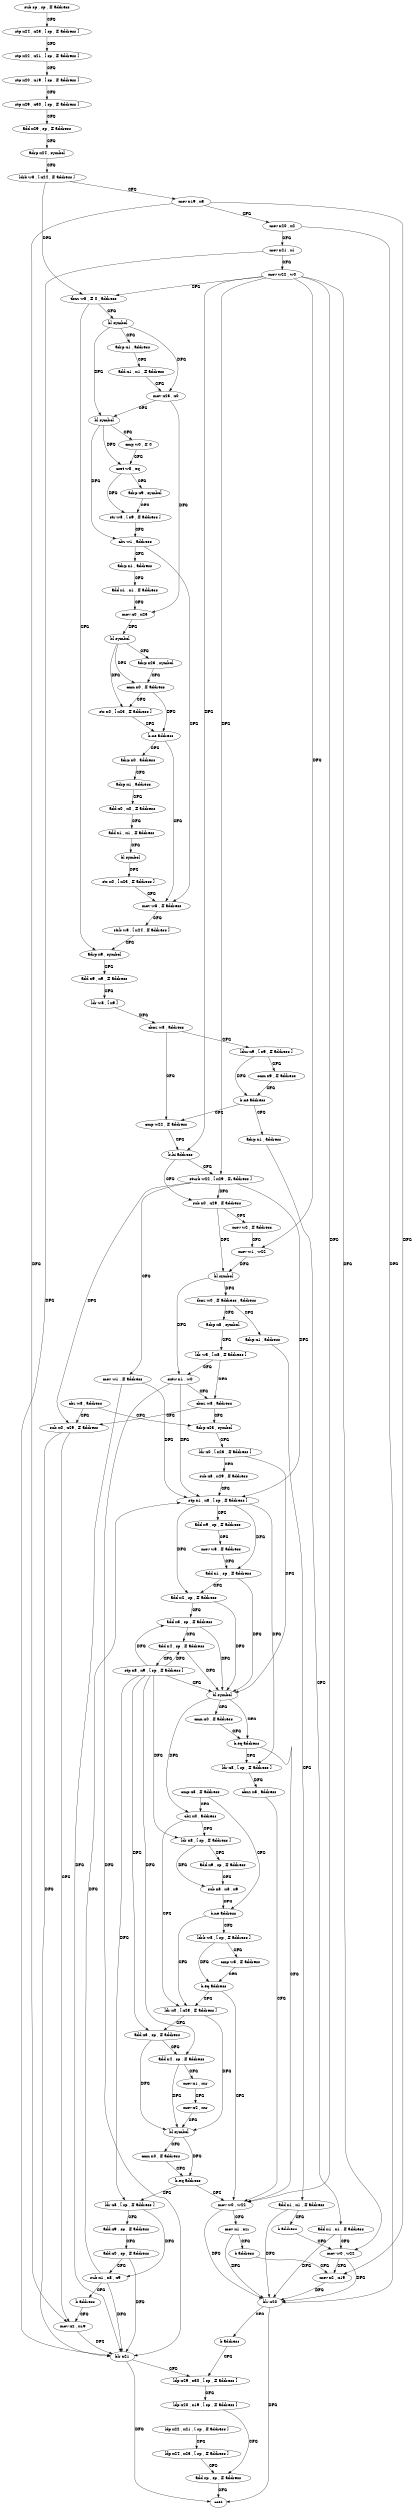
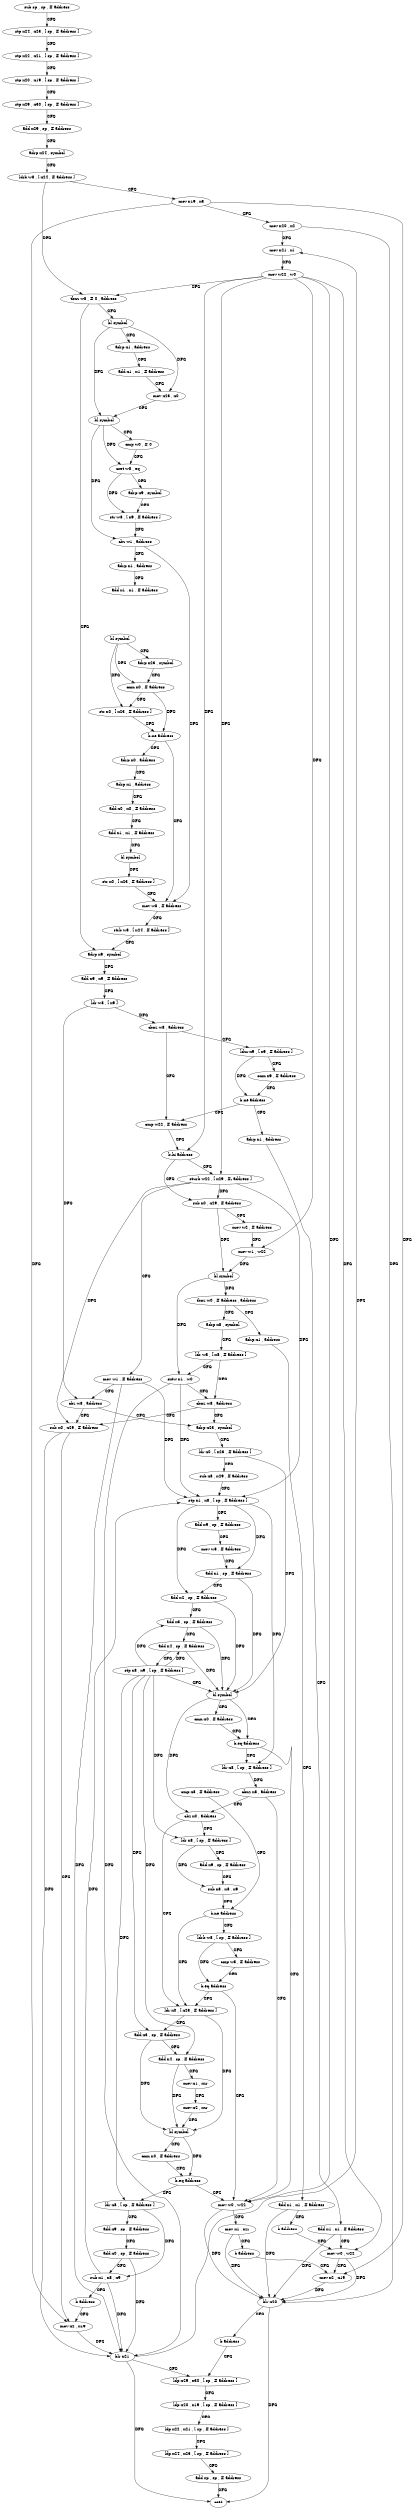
node "mov x0 , x23": removed
edge "ldr w8 , [ x9 ]" -> "cbz w8 , address": added, label "DFG"
edge "mov x21 , x1" -> "blr x21": reversed
edge "mov w1 , # address" -> "cbz w8 , address": added, label "CFG"
edge "cmp x8 , # address" -> "cbz x0 , address": now "cbnz x8 , address" -> "cbz x0 , address"
edge "ldp x20 , x19 , [ sp , # address ]" -> "add sp , sp , # address": now "ldp x20 , x19 , [ sp , # address ]" -> "ldp x22 , x21 , [ sp , # address ]"
